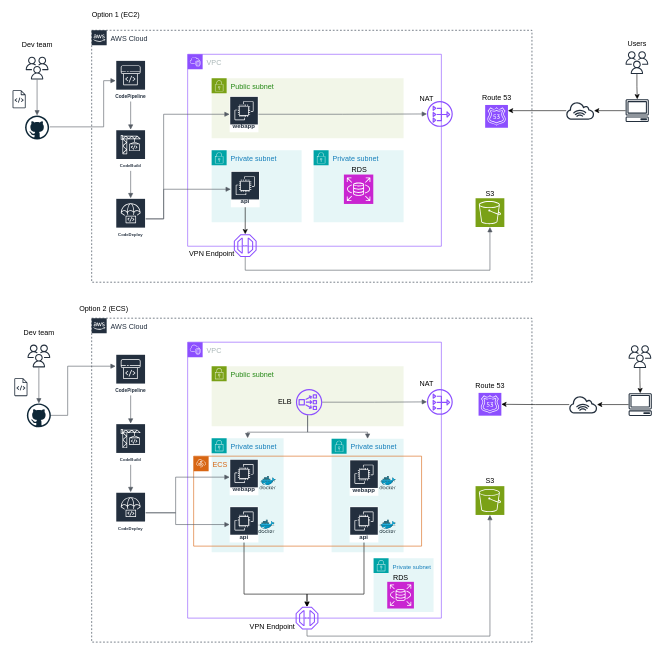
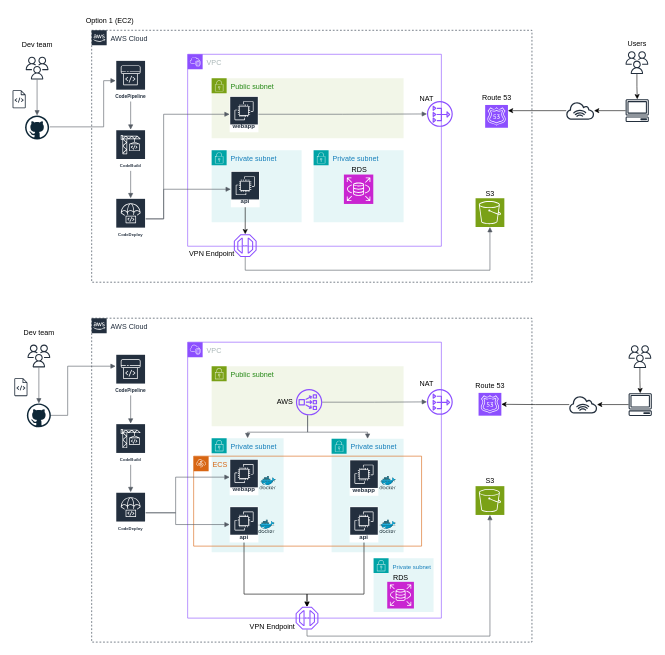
node "Option 1 (EC2)": moved (116, 15) -> (110, 21)
node "Option 2 (ECS)": removed
node "ELB": label "ELB" -> "AWS"
